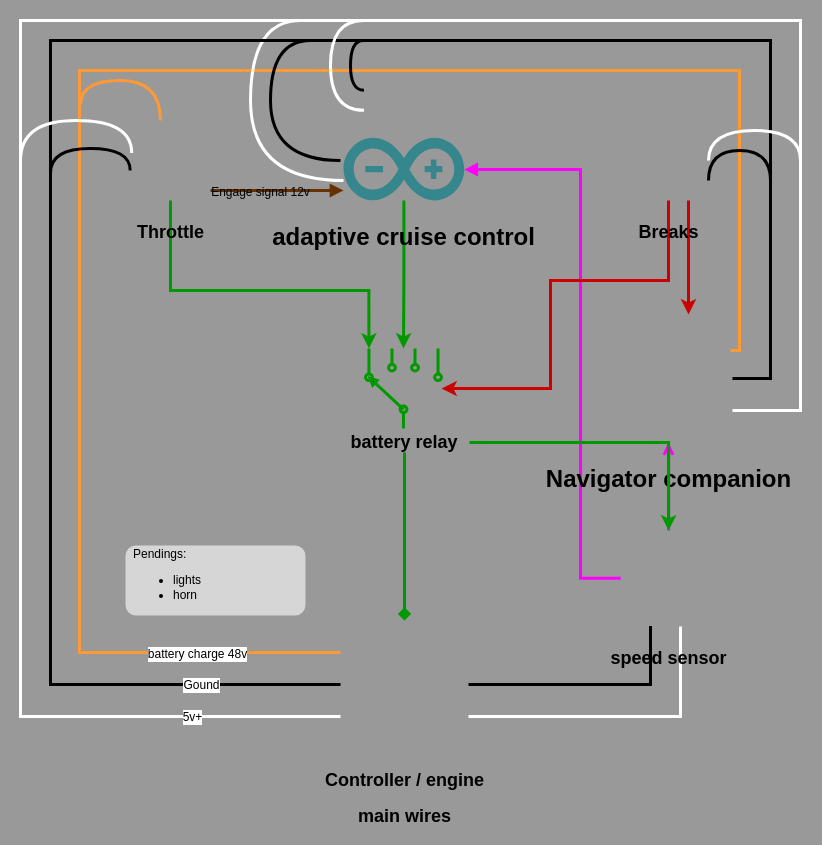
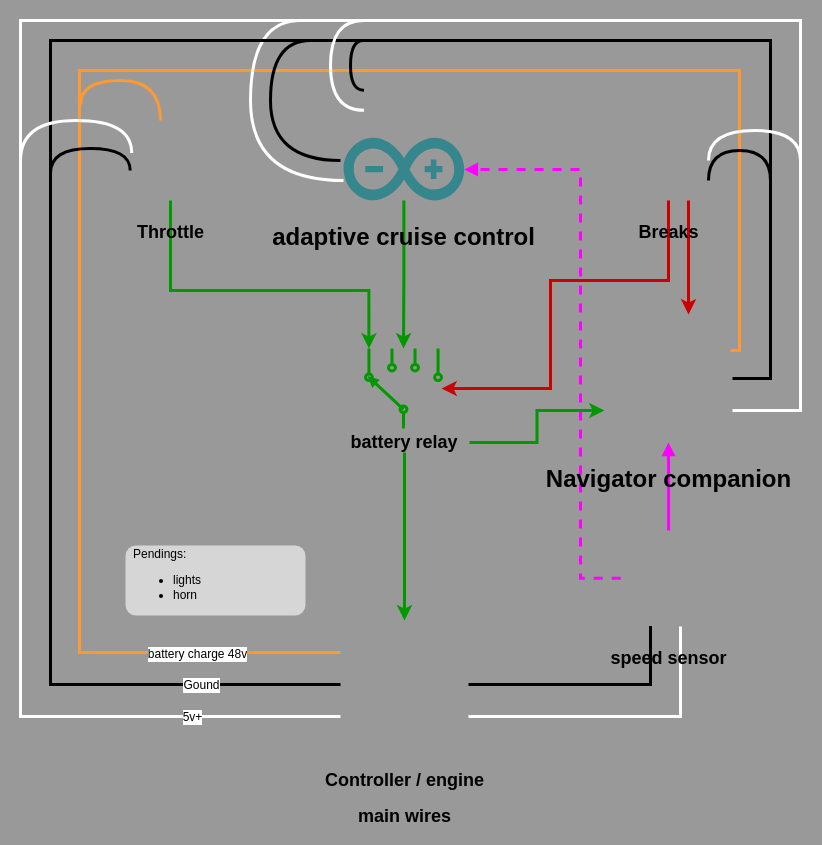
edge "Throttle" -> "adaptive cruise control": removed, label "Engage signal 12v"
edge "speed sensor" -> "adaptive cruise control": style solid -> dashed
edge "battery relay" -> "speed sensor": now "battery relay" -> "Navigator companion"
edge "speed sensor" -> "Navigator companion": arrowhead open -> block
edge "battery relay" -> "Controller / engine main wires": arrowhead diamond -> classic
